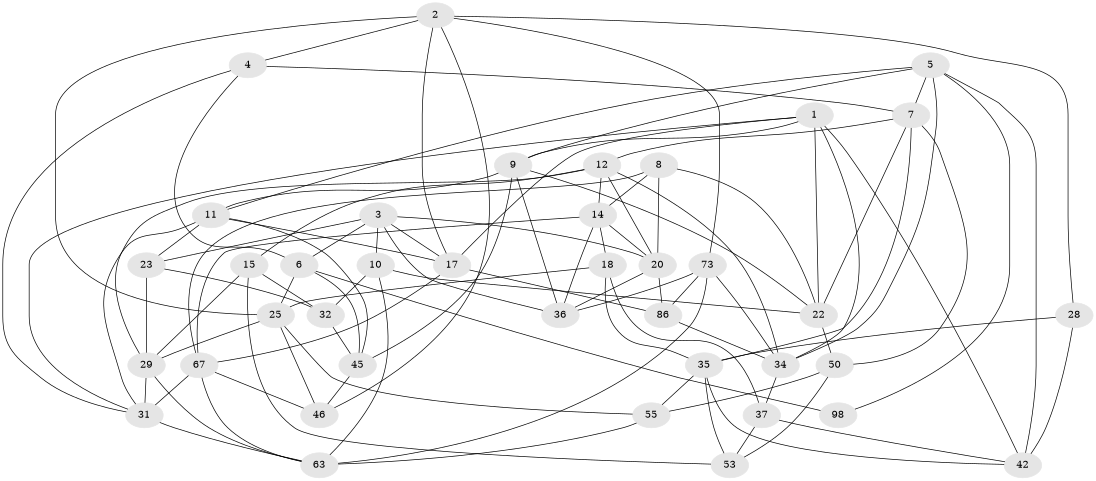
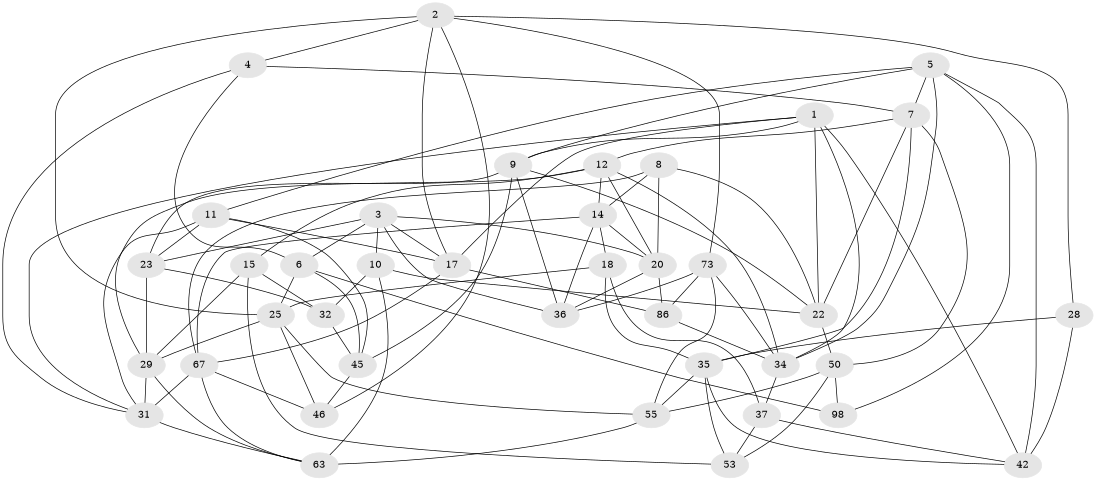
edge "9" -- "11": now "9" -- "23"
edge "50" -- "98": added
edge "73" -- "63": now "73" -- "55"
